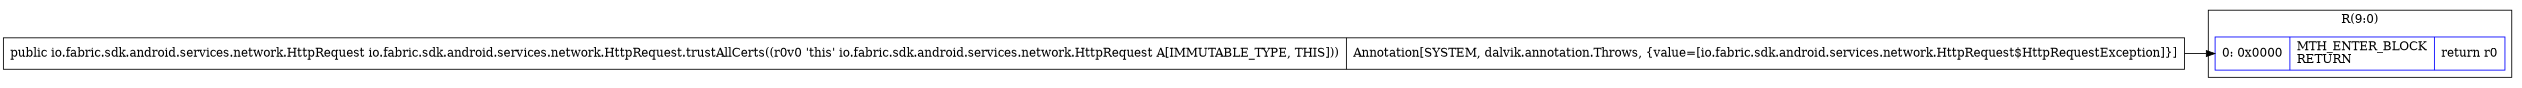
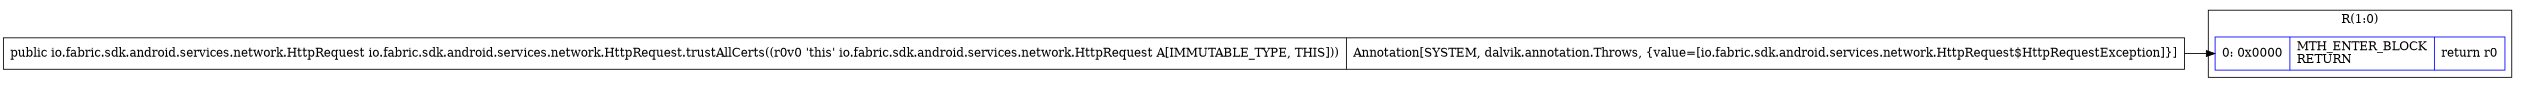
cluster "R(9:0)": label "R(9:0)" -> "R(1:0)"
